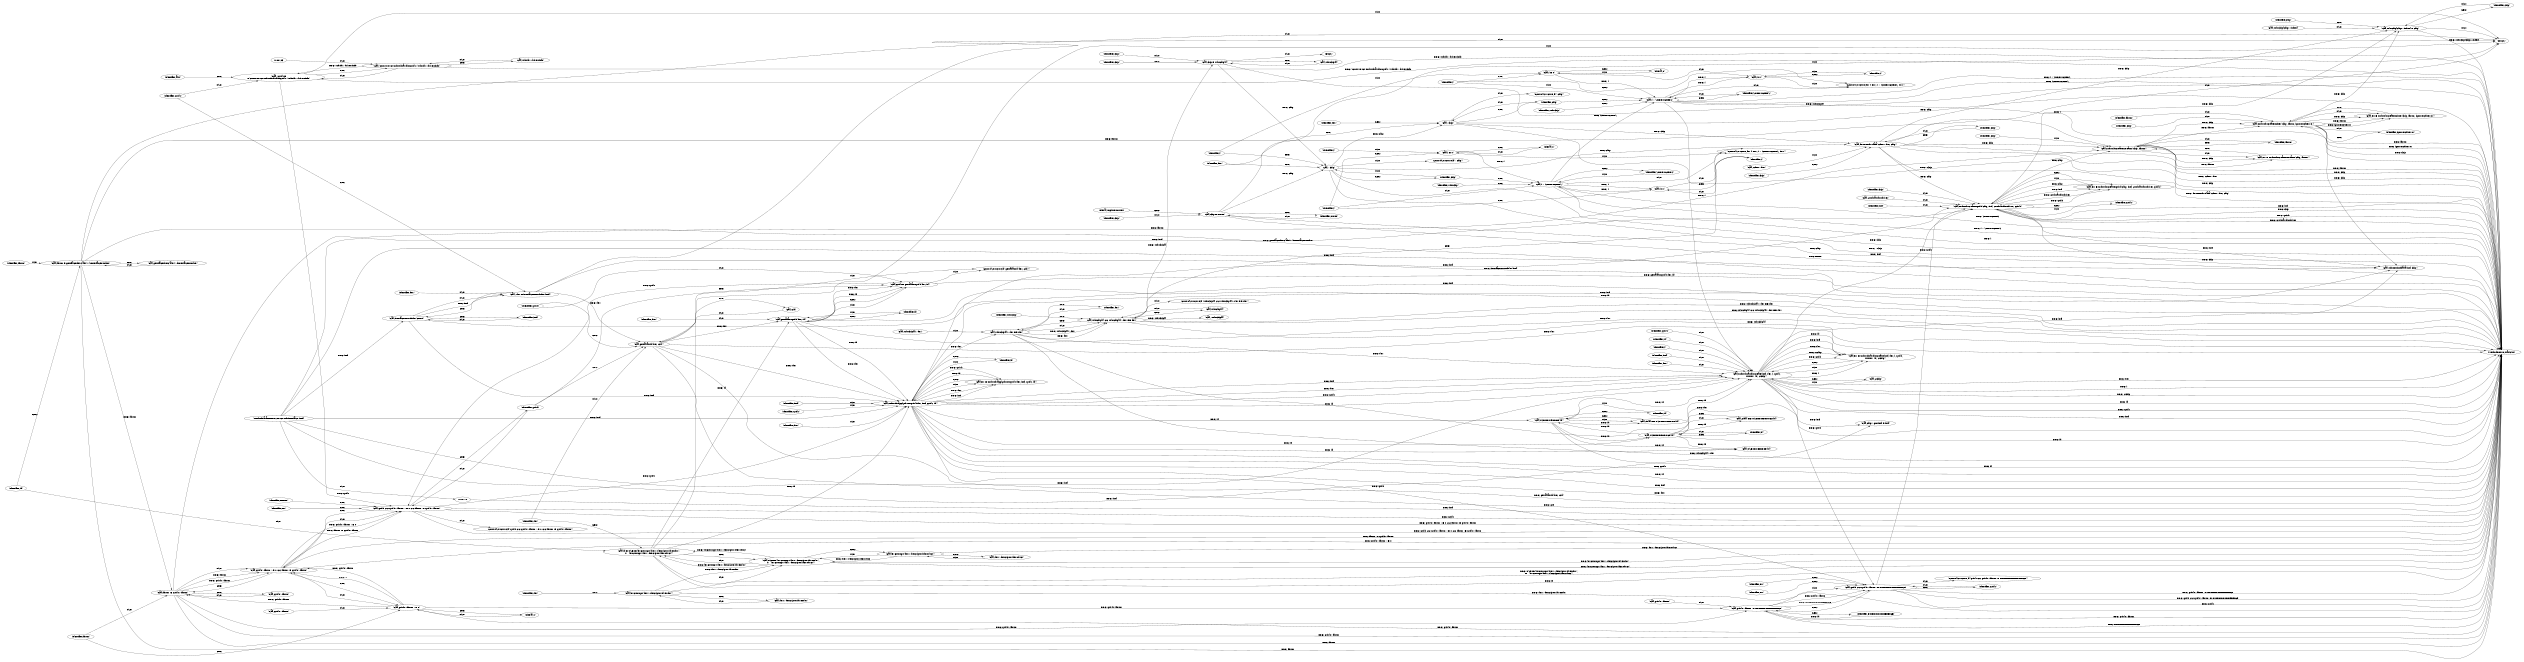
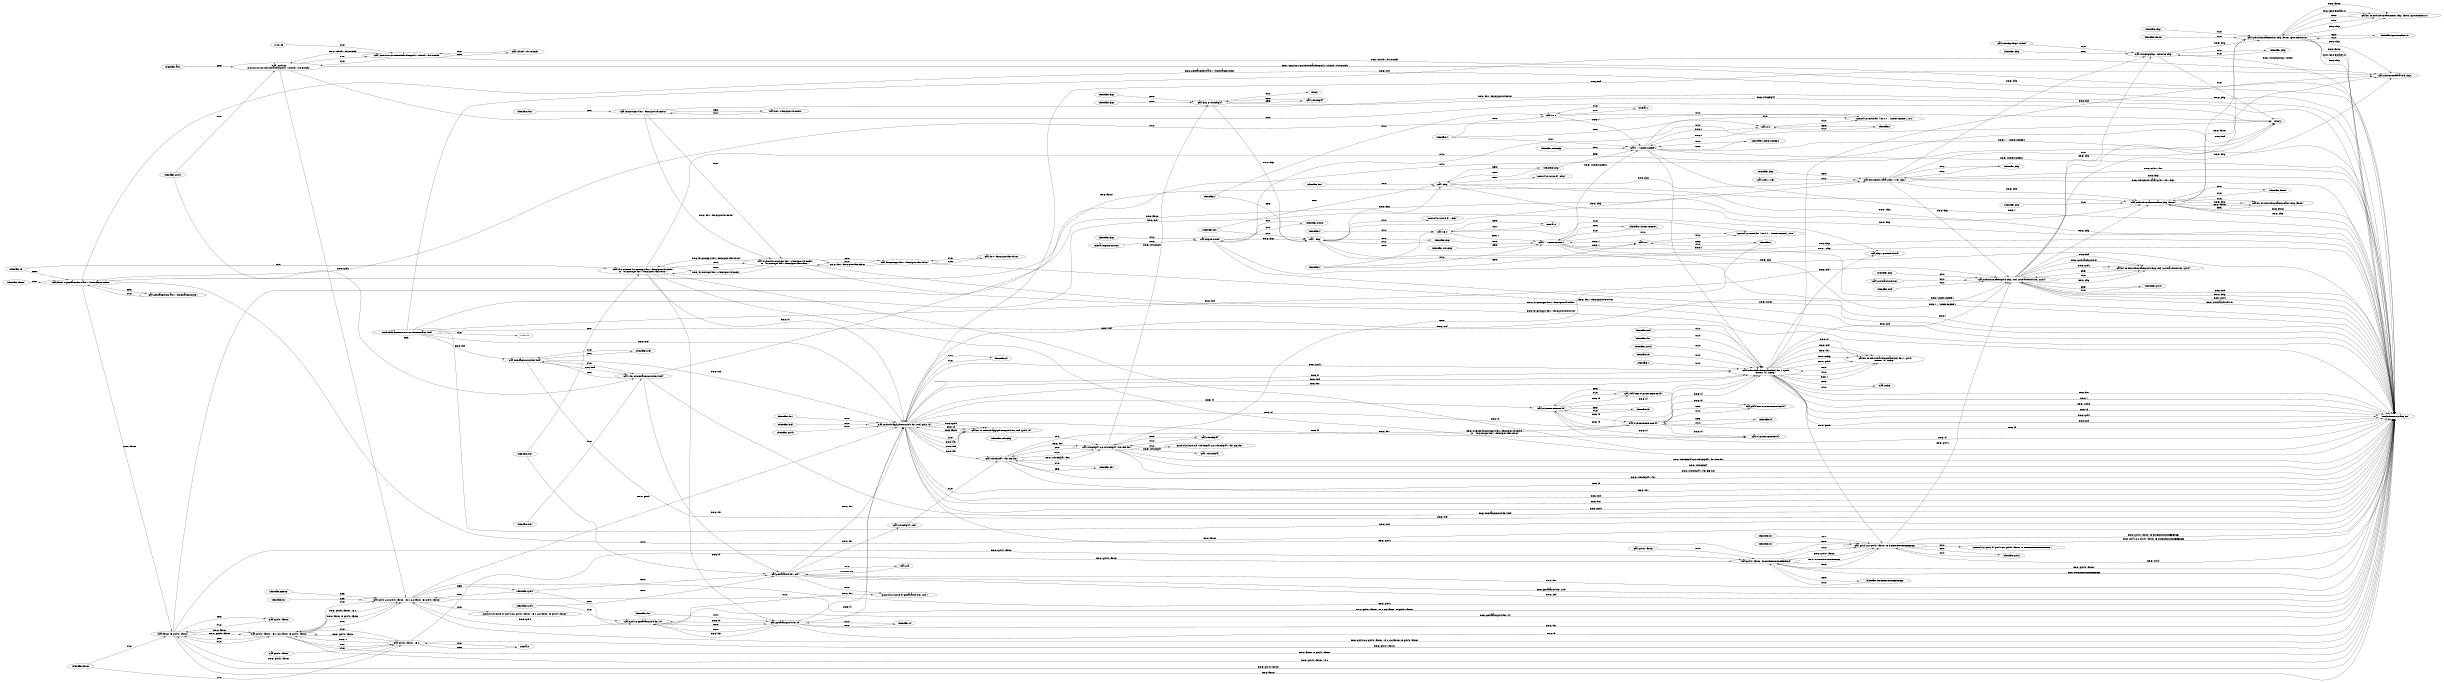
edge "(Call,snd_usb_create_mixer(chip, ifnum, ignore_ctl_error))" -> "(Call,usb_chip[chip->index] = chip)": reversed
edge "(Call,&id)" -> "(Call,get_alias_id(dev, &id))": label "AST: " -> "INTERFACE: "
node "(Call,interface_to_usbdev(const))": label "(Call,interface_to_usbdev(const))" -> "(Call,interface_to_usbdev(intf))"
edge "(Call,get_alias_id(dev, &id))" -> "(Call,get_alias_quirk(dev, id))": now "(Call,get_alias_id(dev, &id))" -> "(Call,usb_chip[i]->dev)"
edge "(Call,err = snd_usb_apply_boot_quirk(dev, intf, quirk, id))" -> "(Call,snd_usb_apply_boot_quirk(dev, intf, quirk, id))": label "CFG: " -> "DDG: ifnum"
edge "1000110" -> "(MethodReturn,static int)": now "(MethodParameterIn,struct usb_interface *intf)" -> "(MethodReturn,static int)"
edge "(Identifier,QUIRK_NO_INTERFACE)" -> "(Call,quirk->ifnum != QUIRK_NO_INTERFACE)": label "DDG: id" -> "AST: "
